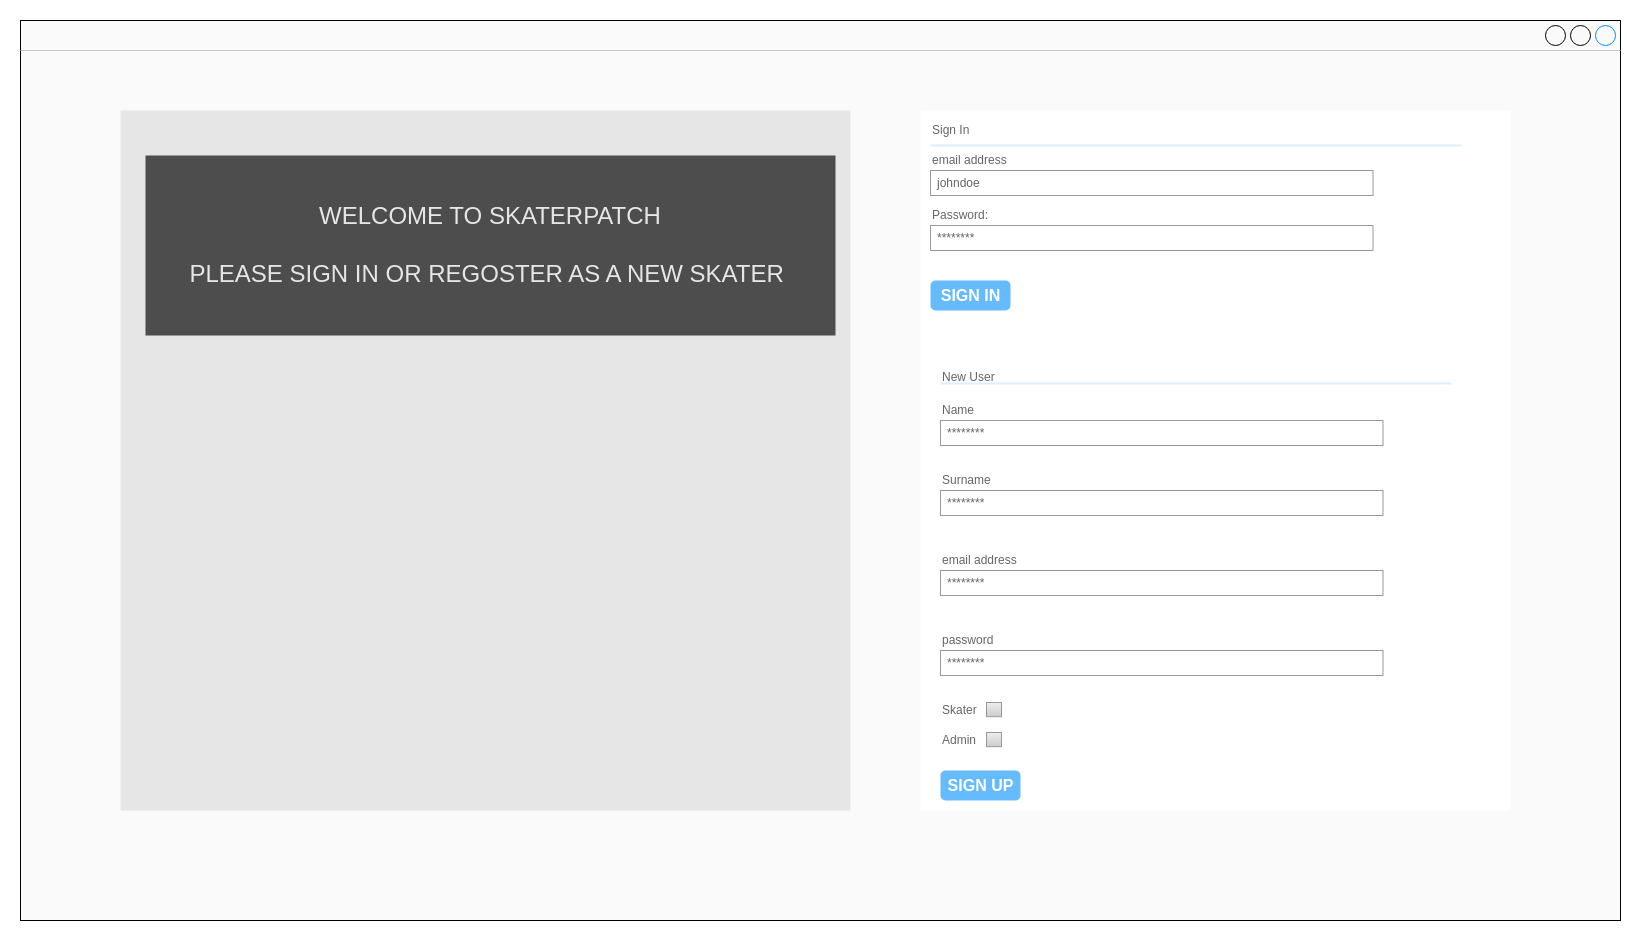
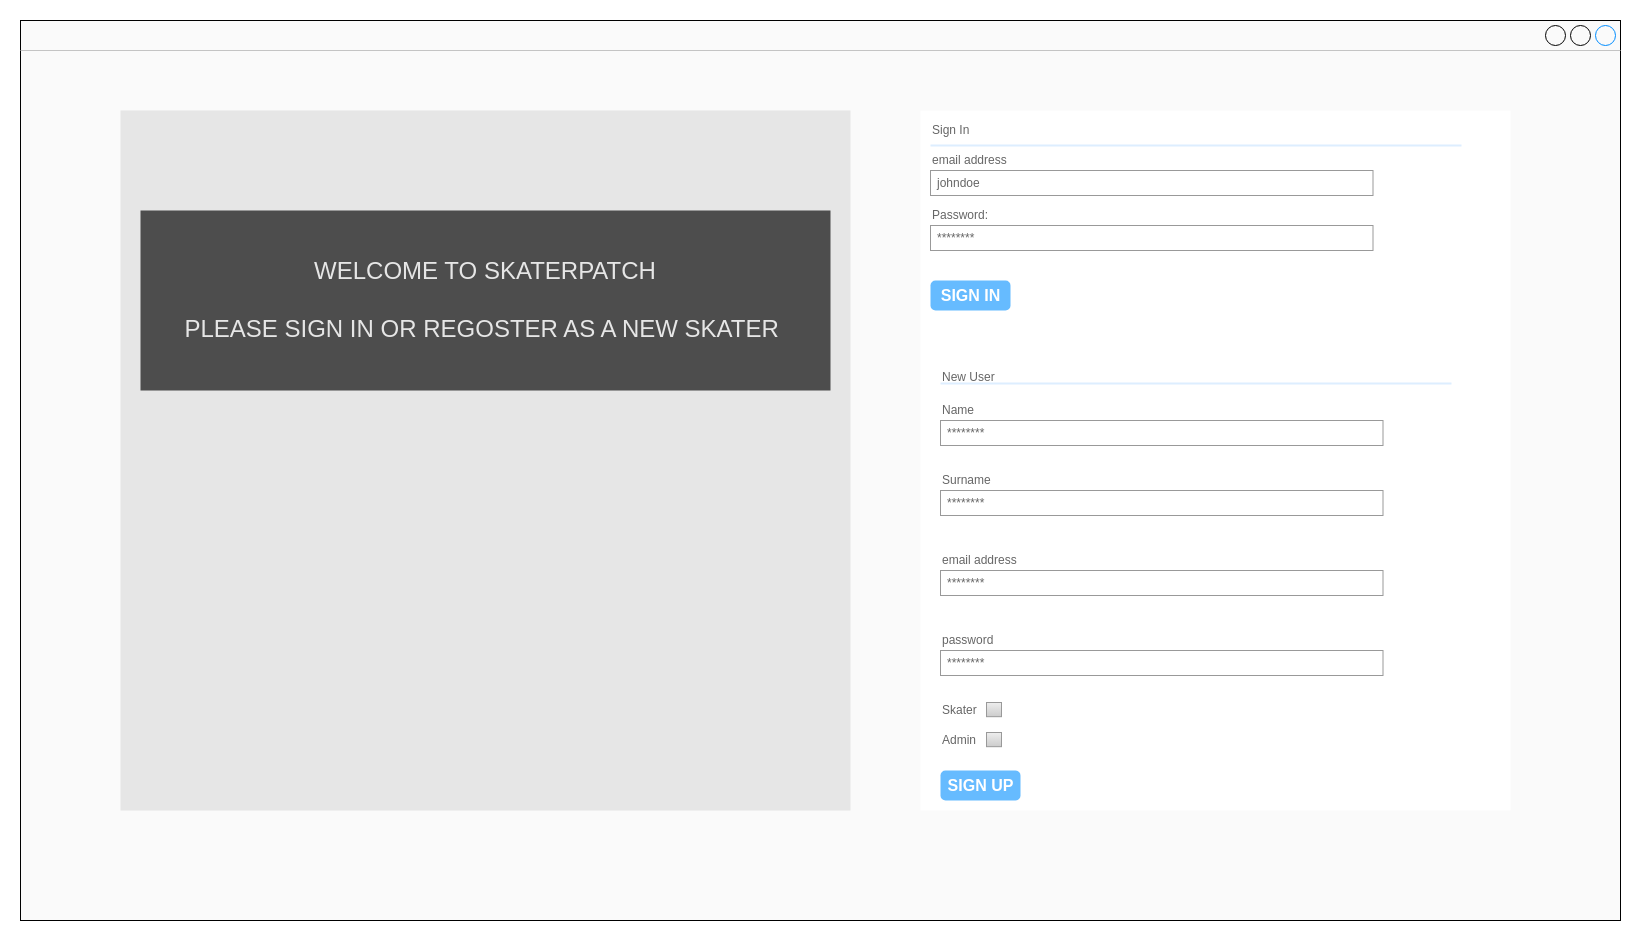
node "WELCOME TO SKATERPATCH PLEASE SIGN IN OR REGOSTER AS A NEW SKATER": moved (491, 246) -> (486, 301)
